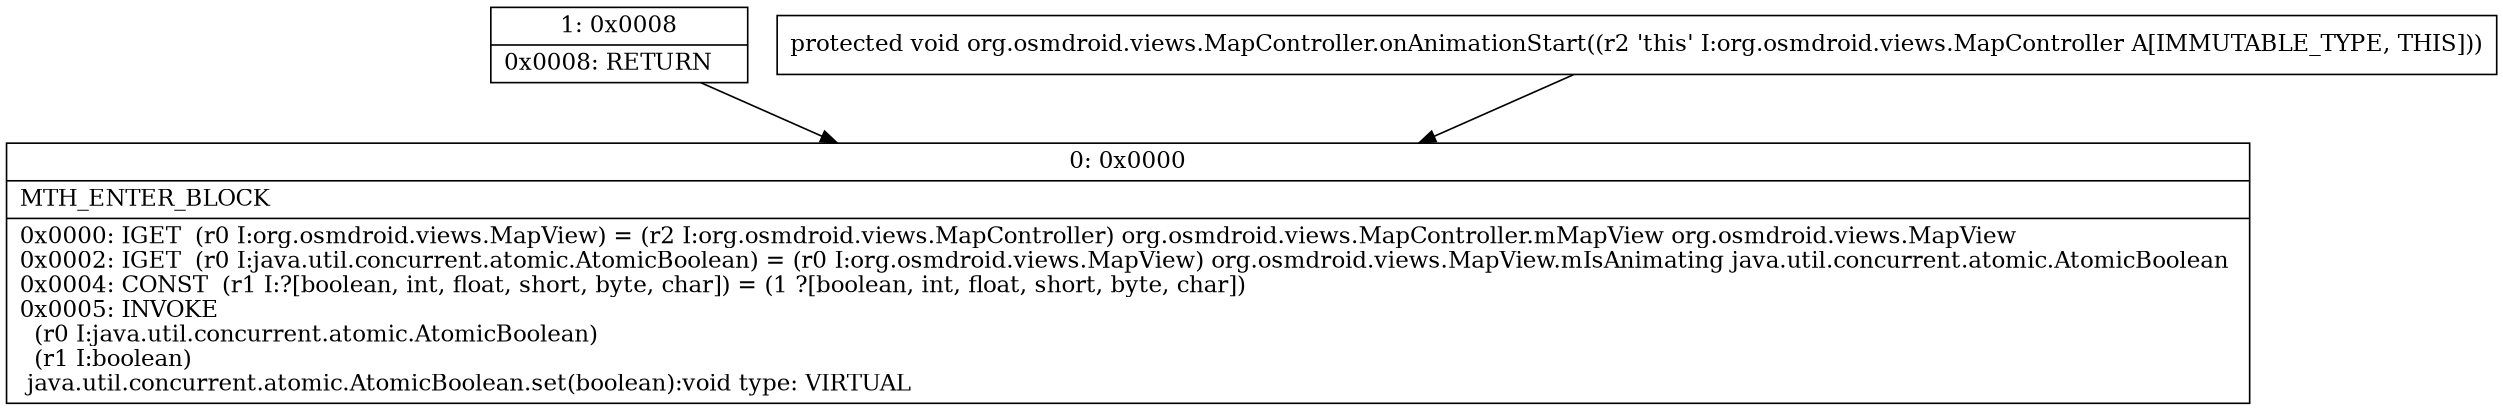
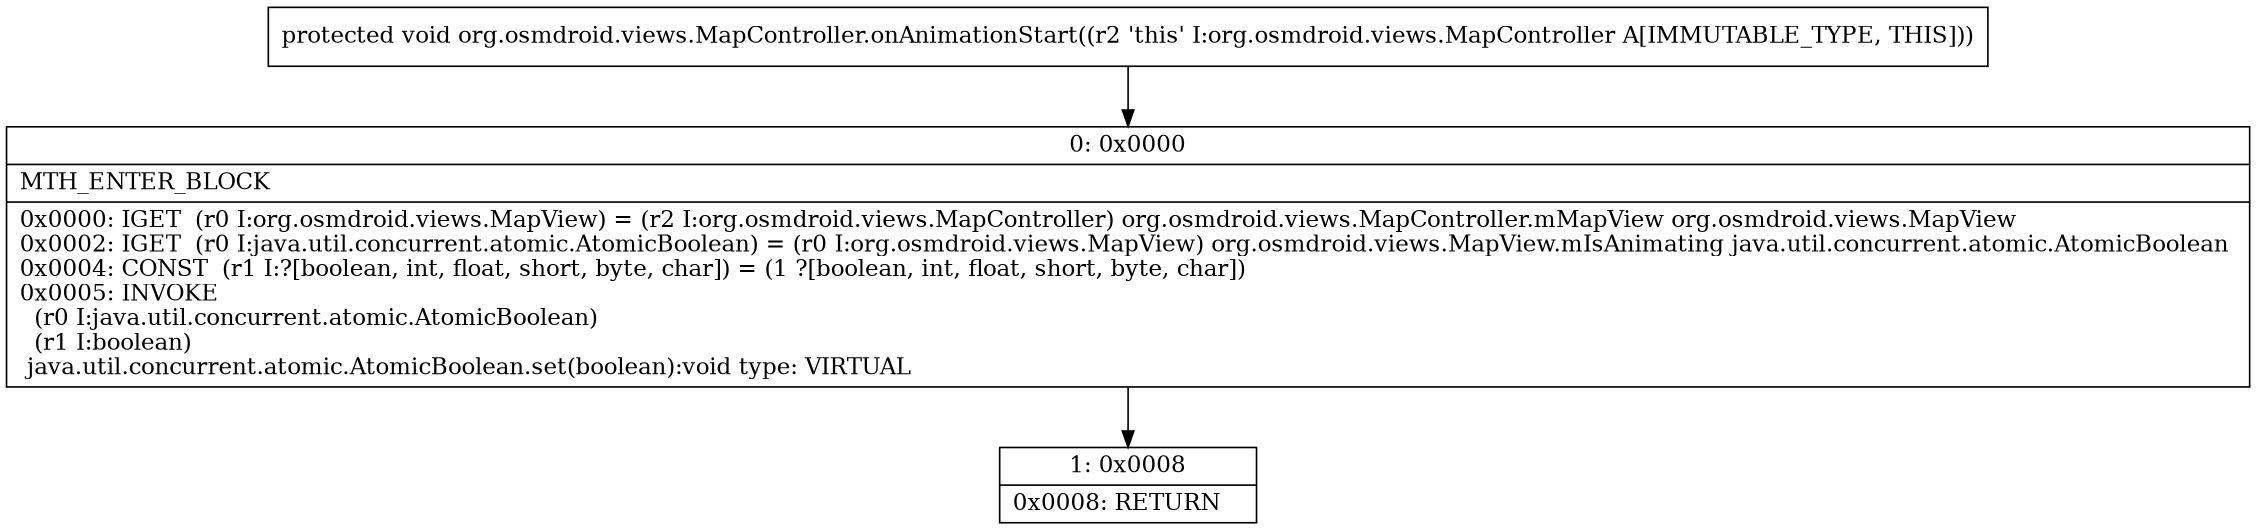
edge "1: 0x0008" -> "0: 0x0000": reversed
